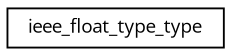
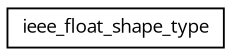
node "ieee_float_type_type": label "ieee_float_type_type" -> "ieee_float_shape_type"
